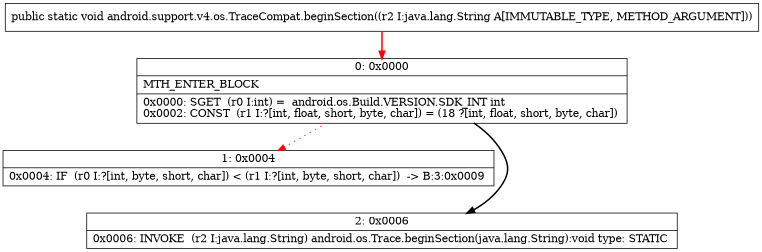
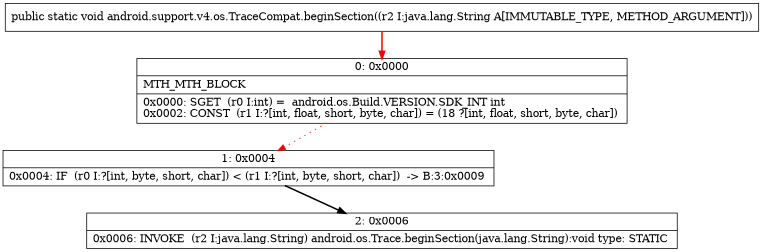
node "0: 0x0000": text "MTH_ENTER_BLOCK" -> "MTH_MTH_BLOCK"
edge "0: 0x0000" -> "2: 0x0006": now "1: 0x0004" -> "2: 0x0006"
